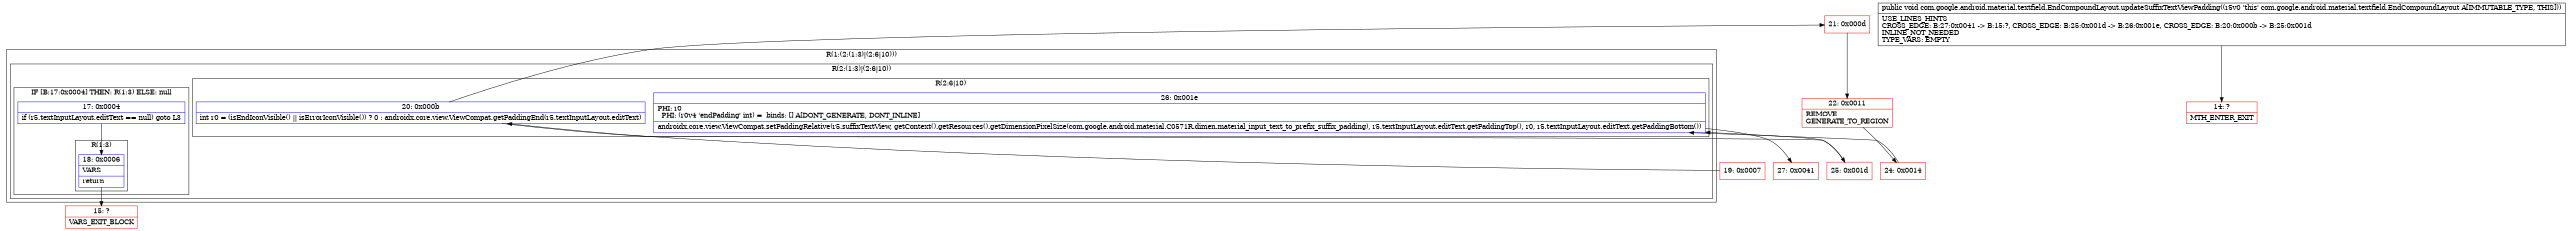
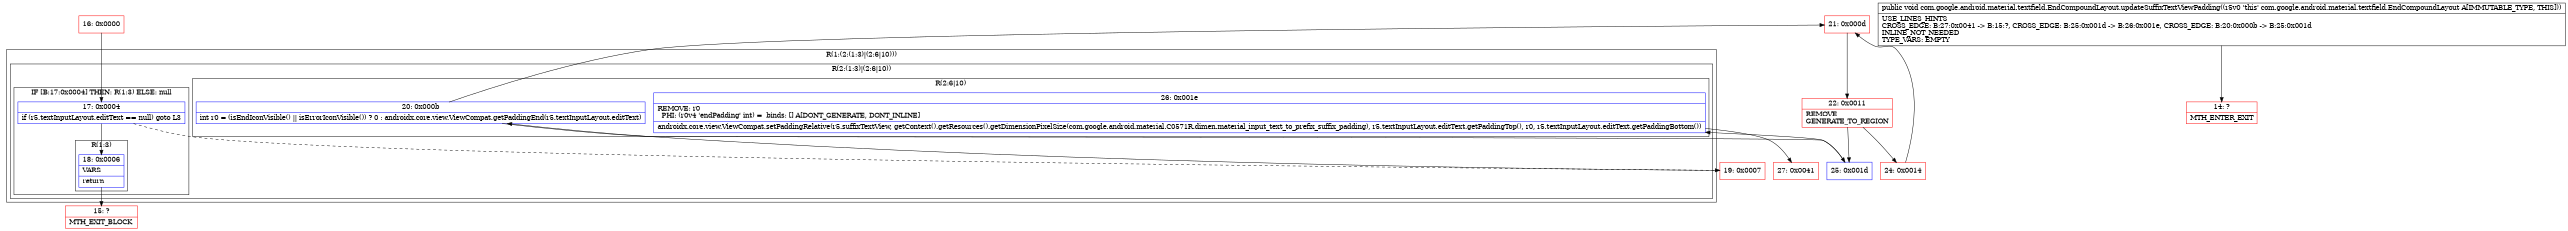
node "16: 0x0000": added
node "26: 0x001e": text "PHI: r0" -> "REMOVE: r0"
edge "24: 0x0014" -> "26: 0x001e": now "24: 0x0014" -> "21: 0x000d"
edge "22: 0x0011" -> "25: 0x001d": added
edge "17: 0x0004" -> "19: 0x0007": added
node "25: 0x001d": color red -> blue
node "15: ?": text "VARS_EXIT_BLOCK" -> "MTH_EXIT_BLOCK"
